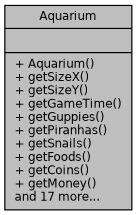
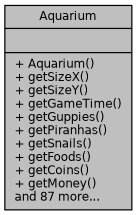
node "Aquarium": text "and 17 more..." -> "and 87 more..."
